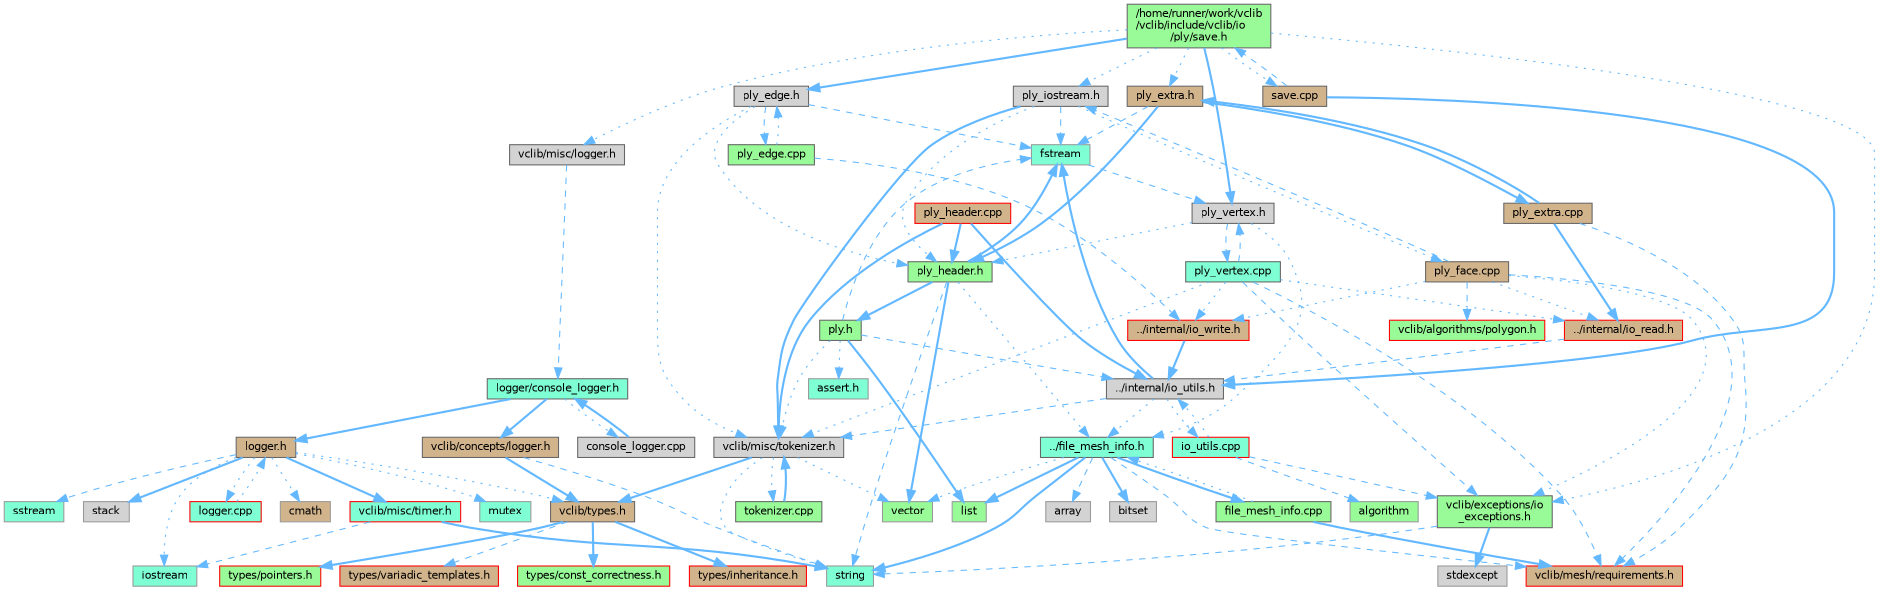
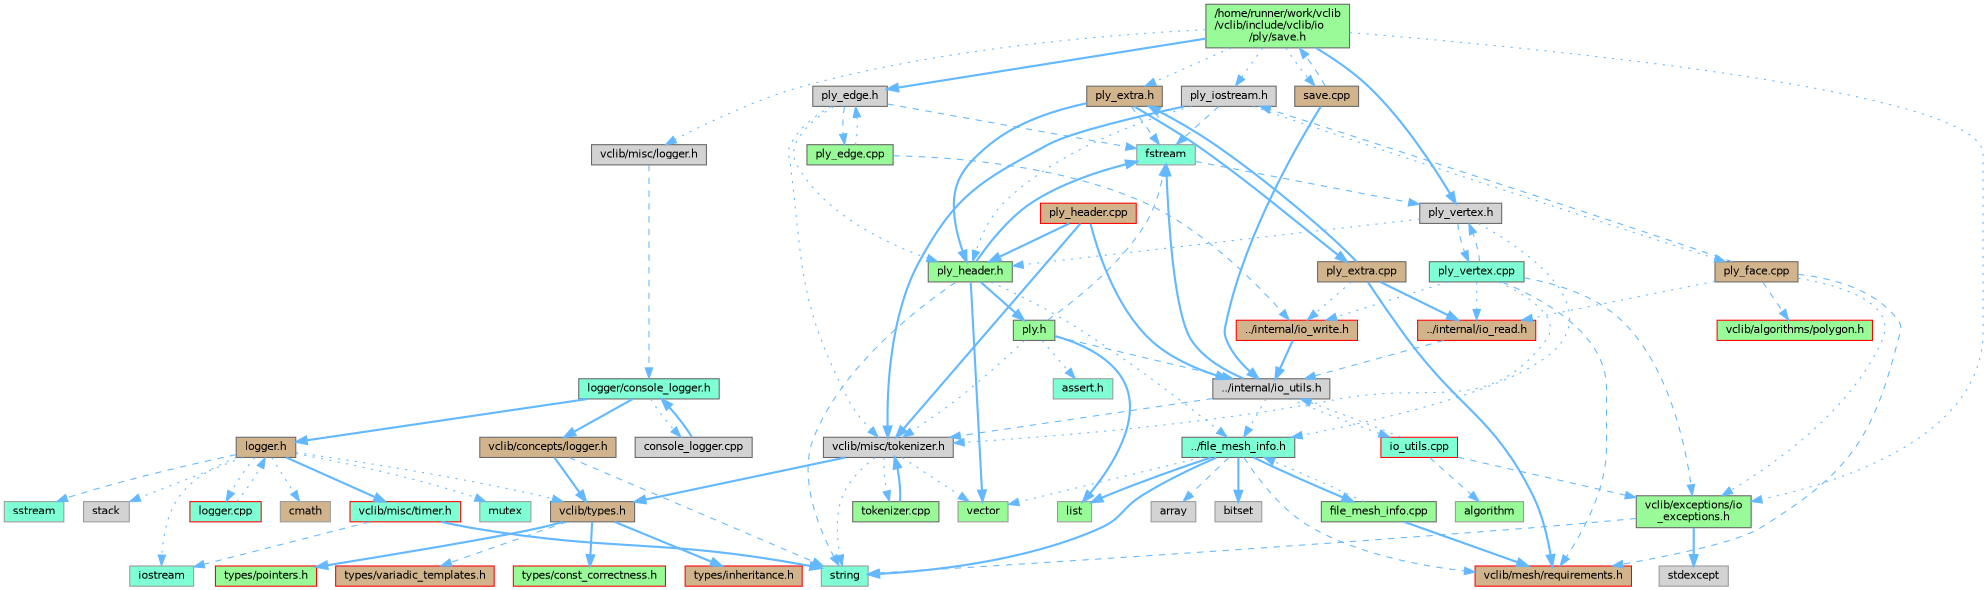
edge "ply_face.cpp" -> "../internal/io_write.h": now "ply_extra.cpp" -> "../internal/io_write.h"
edge "ply_extra.cpp" -> "vclib/mesh/requirements.h": style dashed -> bold
edge "logger.h" -> "stack": style bold -> dotted
